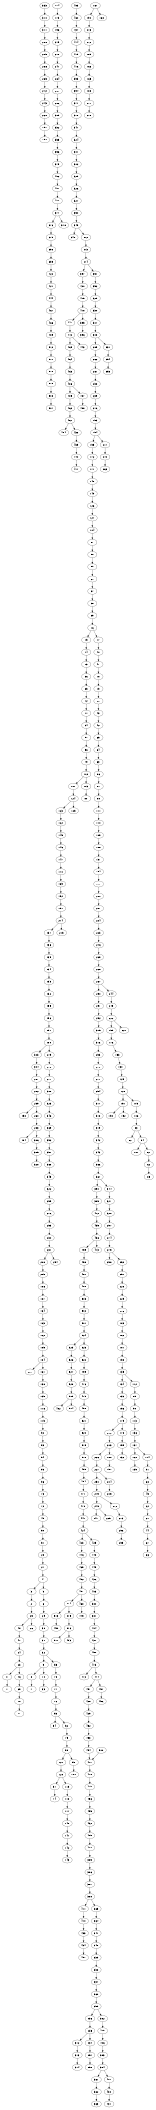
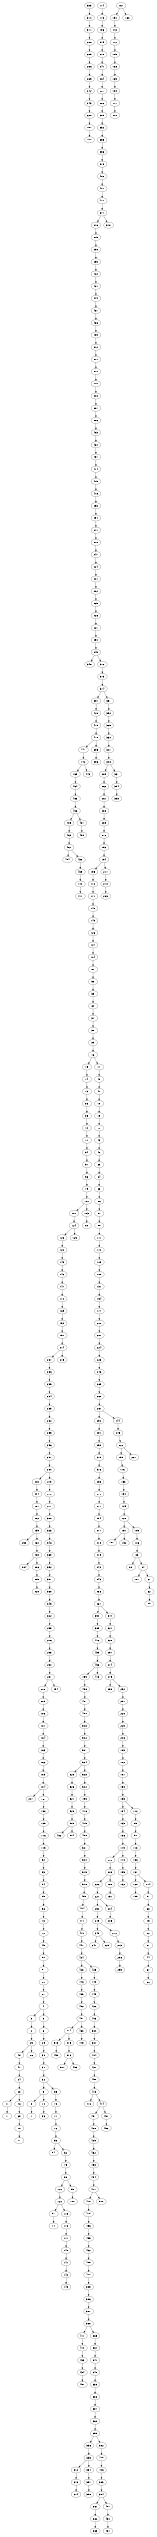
node "506": added
edge "500" -> "477": reversed
